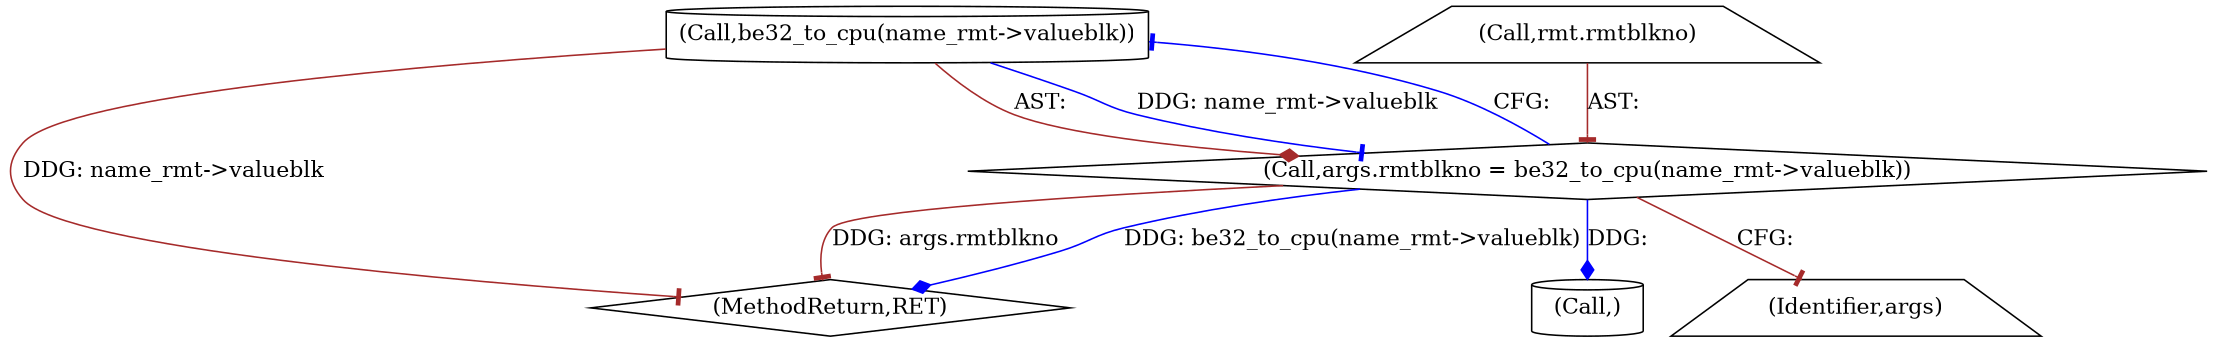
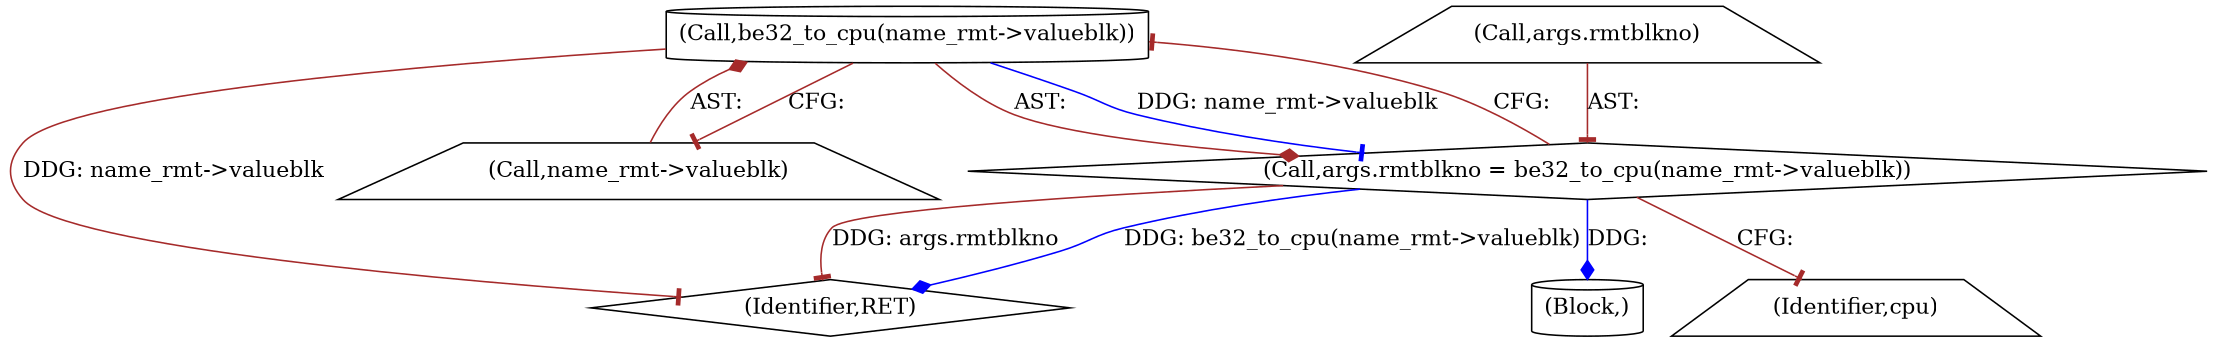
node "(Call,rmt.rmtblkno)": label "(Call,rmt.rmtblkno)" -> "(Call,args.rmtblkno)"
edge "(Call,args.rmtblkno = be32_to_cpu(name_rmt->valueblk))" -> "(Call,be32_to_cpu(name_rmt->valueblk))": color blue -> brown
node "(Call,name_rmt->valueblk)": added
node "(MethodReturn,RET)": label "(MethodReturn,RET)" -> "(Identifier,RET)"
node "(Call,)": label "(Call,)" -> "(Block,)"
node "(Identifier,args)": label "(Identifier,args)" -> "(Identifier,cpu)"
